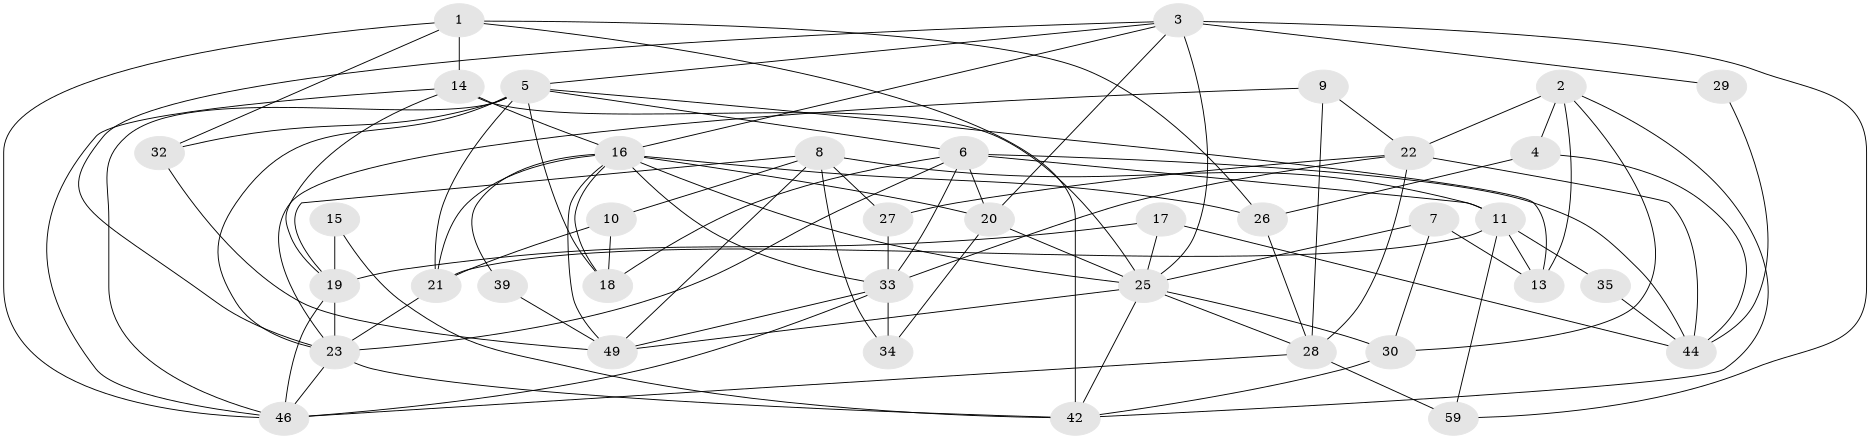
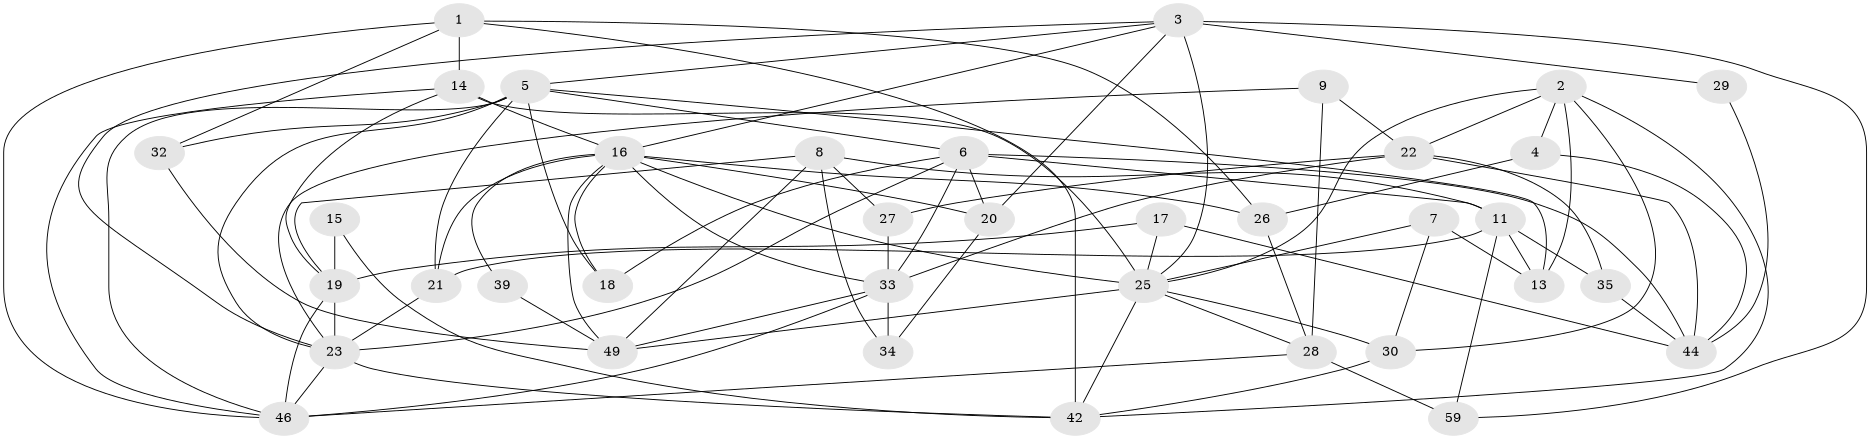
node "10": removed
edge "20" -- "25": now "2" -- "25"
edge "22" -- "28": now "22" -- "35"
